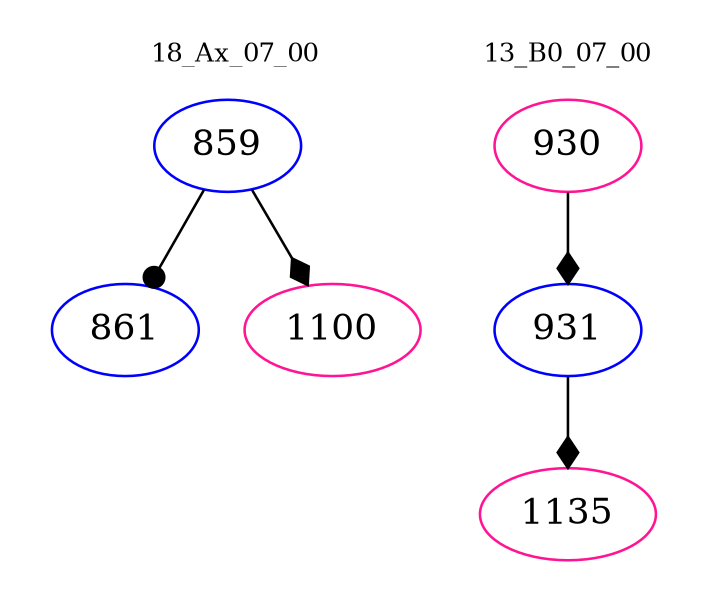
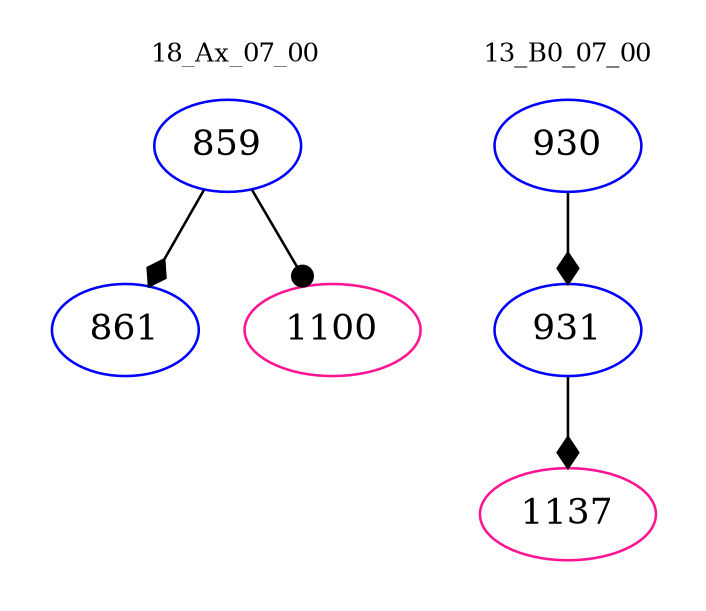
node "930": color deeppink -> blue
edge "859" -> "1100": arrowhead diamond -> dot
edge "859" -> "861": arrowhead dot -> diamond
node "1135": label "1135" -> "1137"
